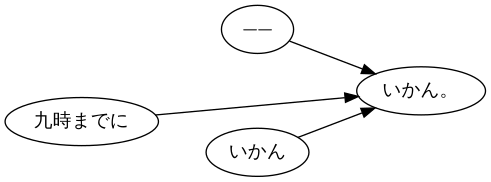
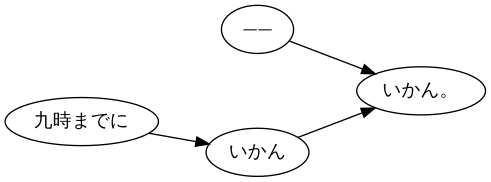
edge "九時までに" -> "いかん。": now "九時までに" -> "いかん"
